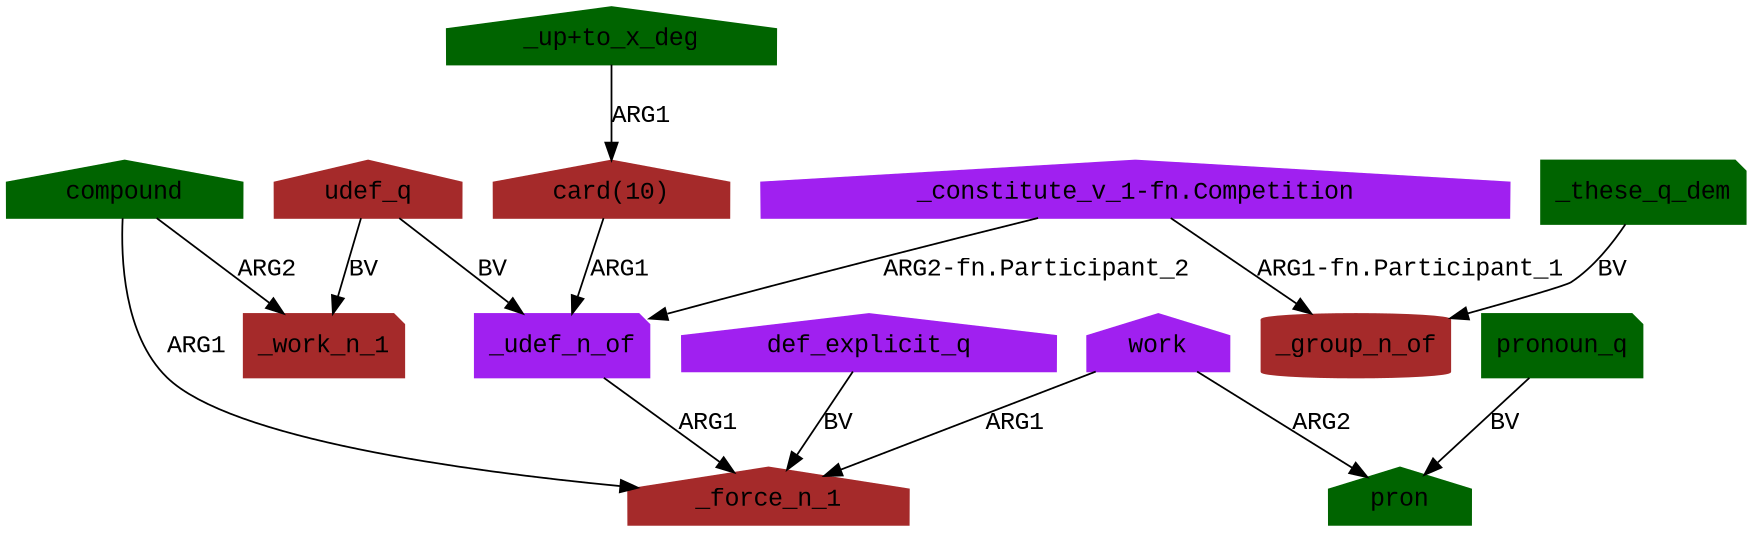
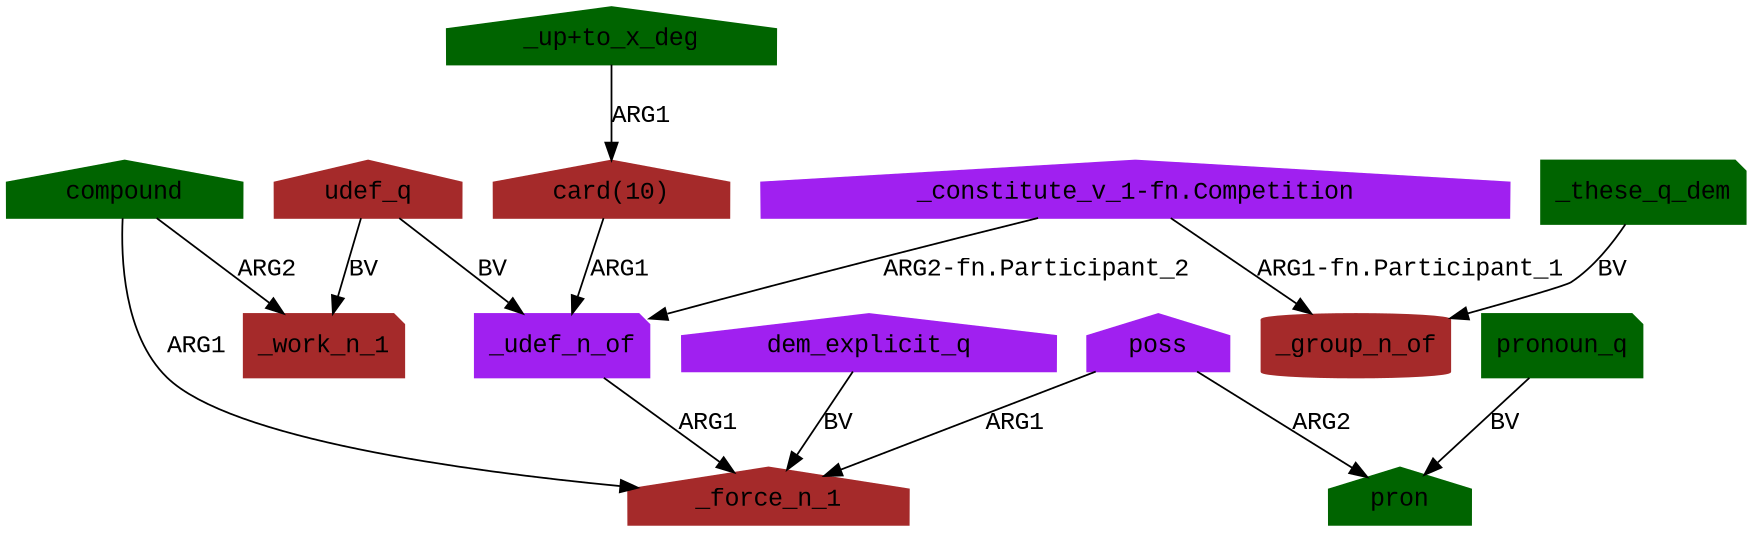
node "def_explicit_q": label "def_explicit_q" -> "dem_explicit_q"
node "work": label "work" -> "poss"
